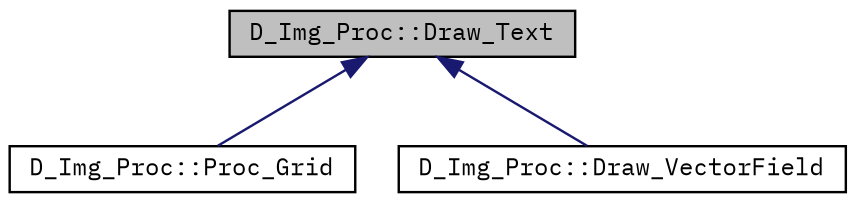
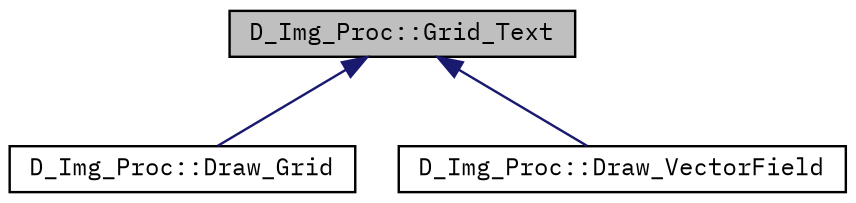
node "D_Img_Proc::Draw_Text": label "D_Img_Proc::Draw_Text" -> "D_Img_Proc::Grid_Text"
node "D_Img_Proc::Proc_Grid": label "D_Img_Proc::Proc_Grid" -> "D_Img_Proc::Draw_Grid"
